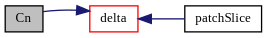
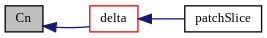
edge "Cn" -> "delta": reversed
